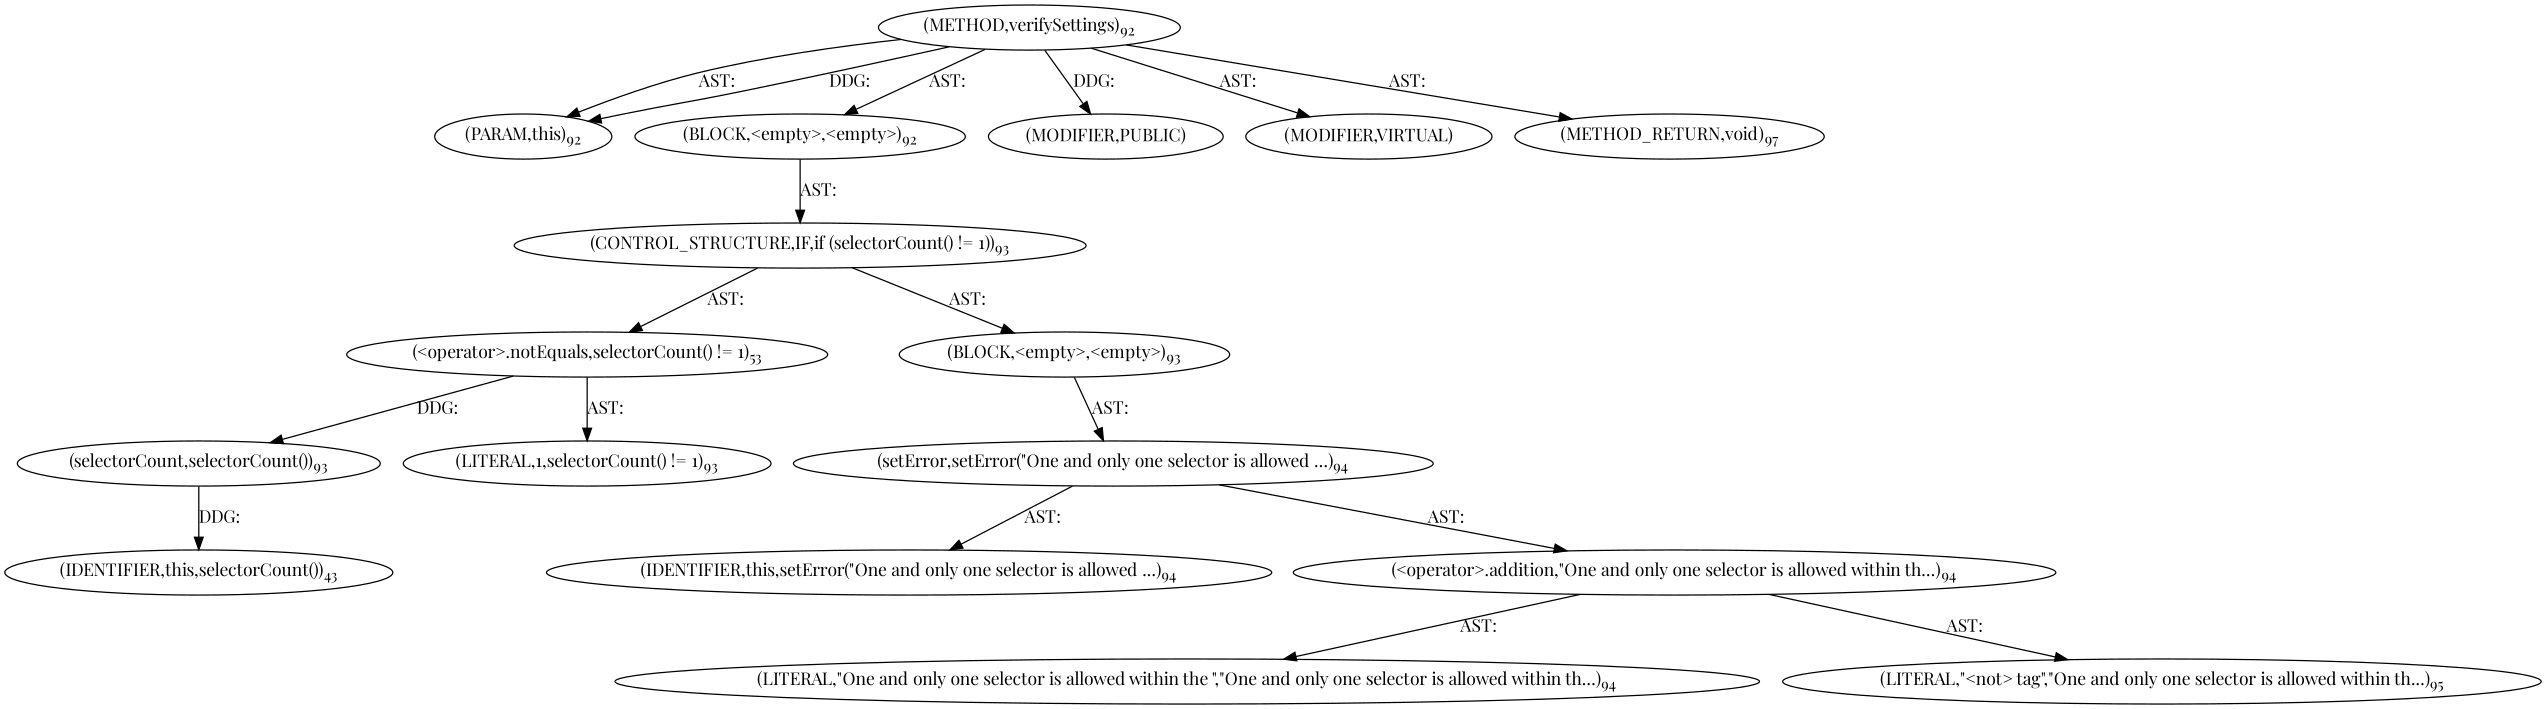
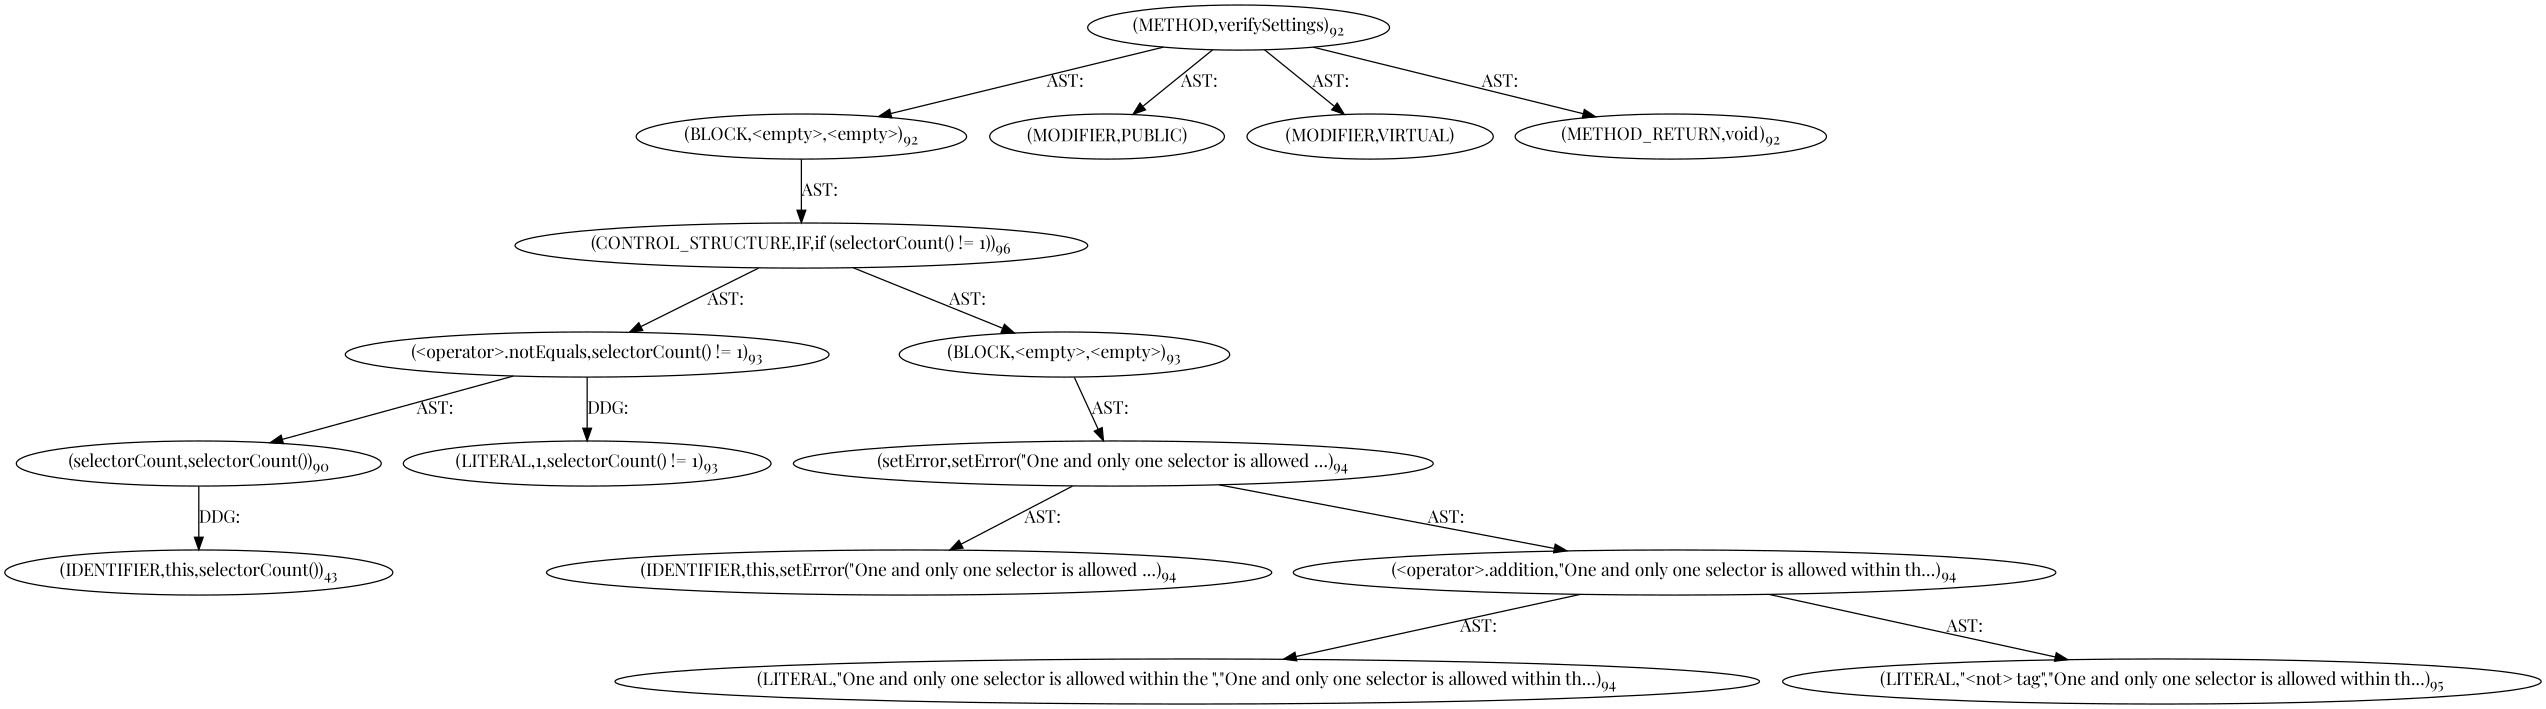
edge "(METHOD,verifySettings)" -> "(MODIFIER,PUBLIC)": label "DDG: " -> "AST: "
node "(METHOD_RETURN,void)": text "97" -> "92"
node "(PARAM,this)": removed
node "(CONTROL_STRUCTURE,IF,if (selectorCount() != 1))": text "93" -> "96"
node "(<operator>.notEquals,selectorCount() != 1)": text "53" -> "93"
edge "(<operator>.notEquals,selectorCount() != 1)" -> "(selectorCount,selectorCount())": label "DDG: " -> "AST: "
edge "(<operator>.notEquals,selectorCount() != 1)" -> "(LITERAL,1,selectorCount() != 1)": label "AST: " -> "DDG: "
node "(selectorCount,selectorCount())": text "93" -> "90"
